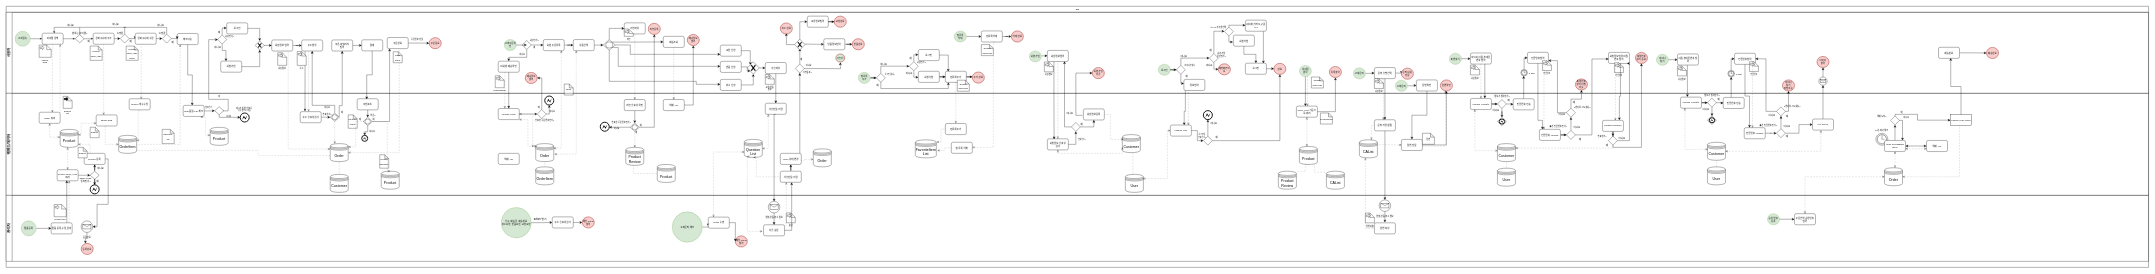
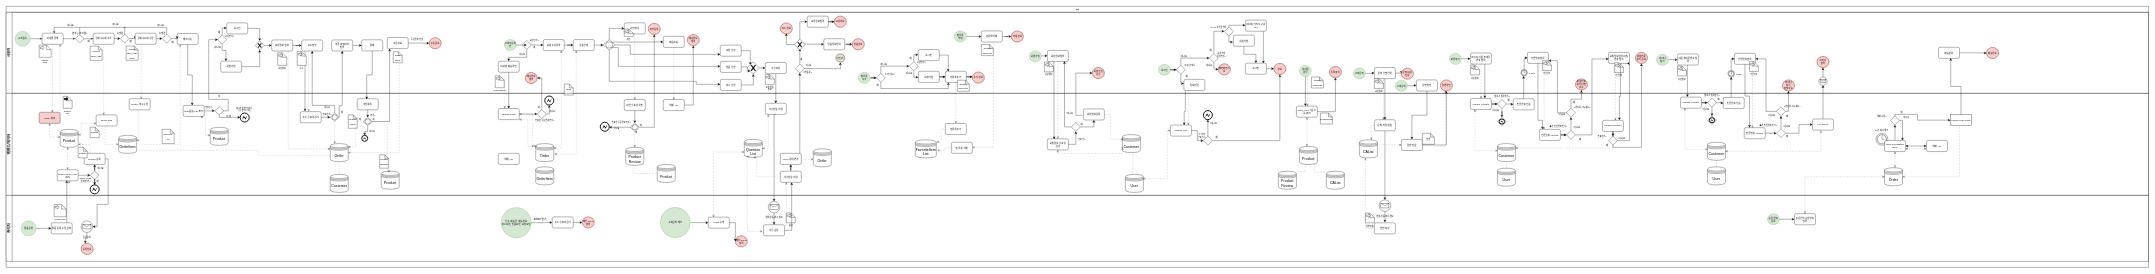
node "name 쿼리": fillcolor #ffffff -> #f8cecc
node "고객문의 체크": moved (687, 227) -> (675, 222)
